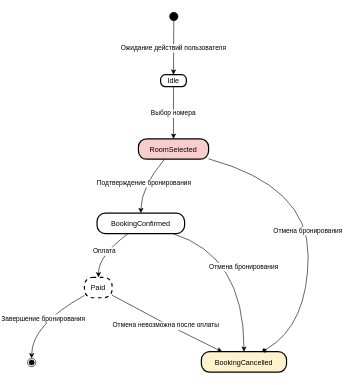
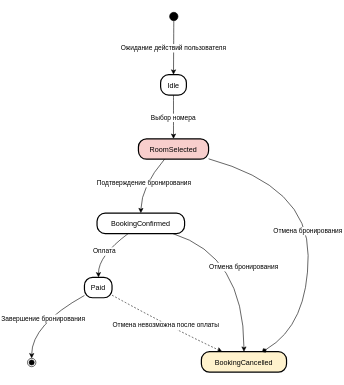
node "Idle": size 26x12 -> 26x20
node "Paid": style dashed -> solid
edge "Paid" -> "BookingCancelled": style solid -> dashed
